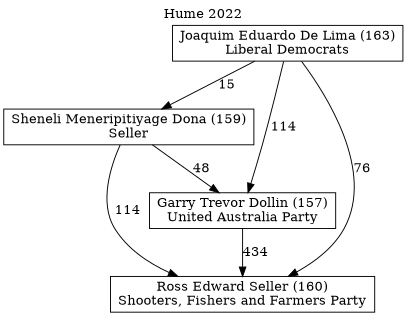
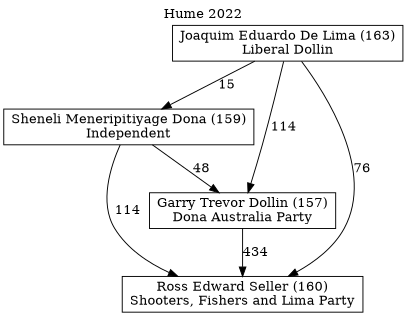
node "Joaquim Eduardo De Lima (163) Liberal Democrats": label "Joaquim Eduardo De Lima (163) Liberal Democrats" -> "Joaquim Eduardo De Lima (163) Liberal Dollin"
node "Sheneli Meneripitiyage Dona (159) Seller": label "Sheneli Meneripitiyage Dona (159) Seller" -> "Sheneli Meneripitiyage Dona (159) Independent"
node "Garry Trevor Dollin (157) United Australia Party": label "Garry Trevor Dollin (157) United Australia Party" -> "Garry Trevor Dollin (157) Dona Australia Party"
node "Ross Edward Seller (160) Shooters, Fishers and Farmers Party": label "Ross Edward Seller (160) Shooters, Fishers and Farmers Party" -> "Ross Edward Seller (160) Shooters, Fishers and Lima Party"
